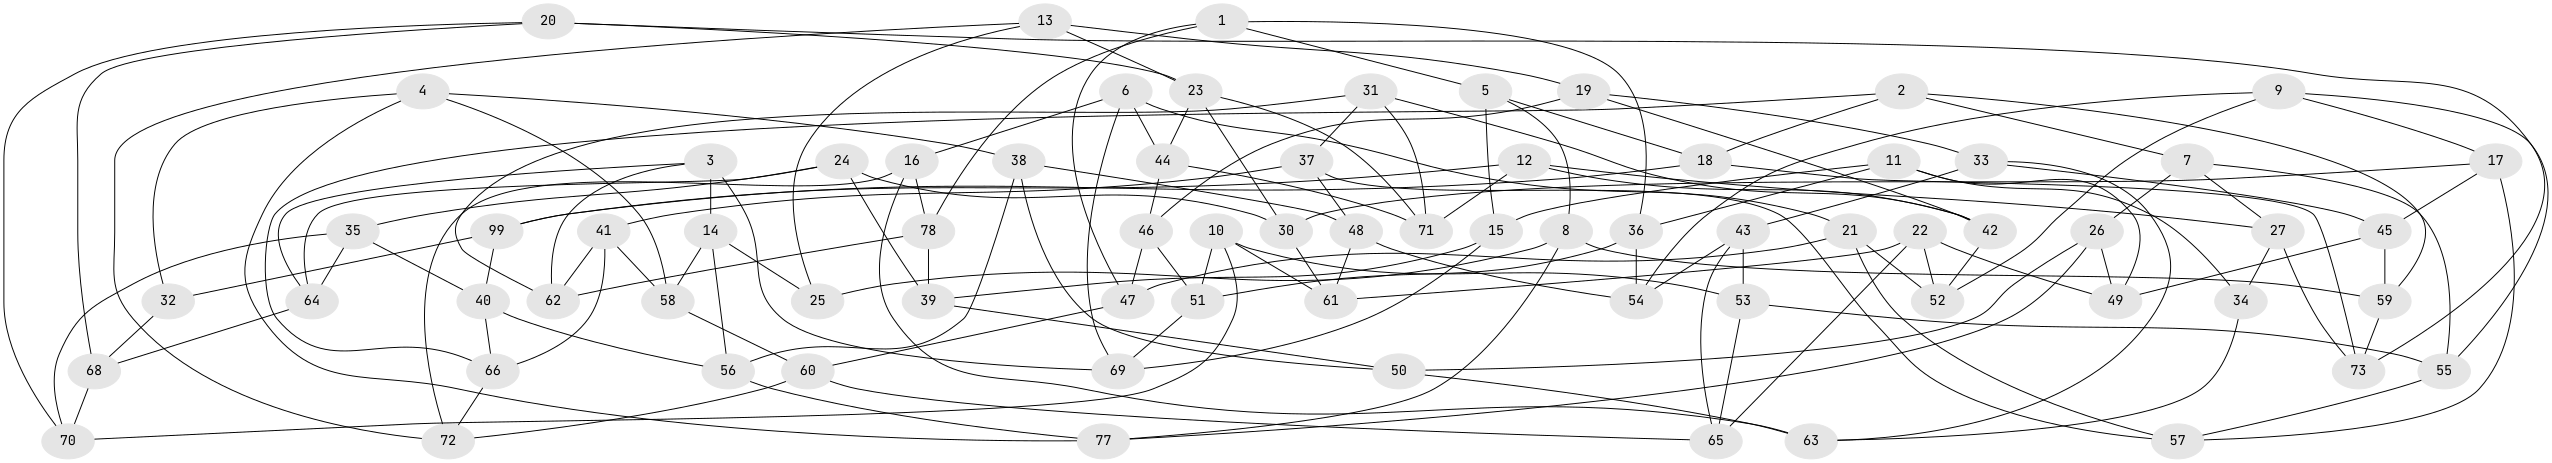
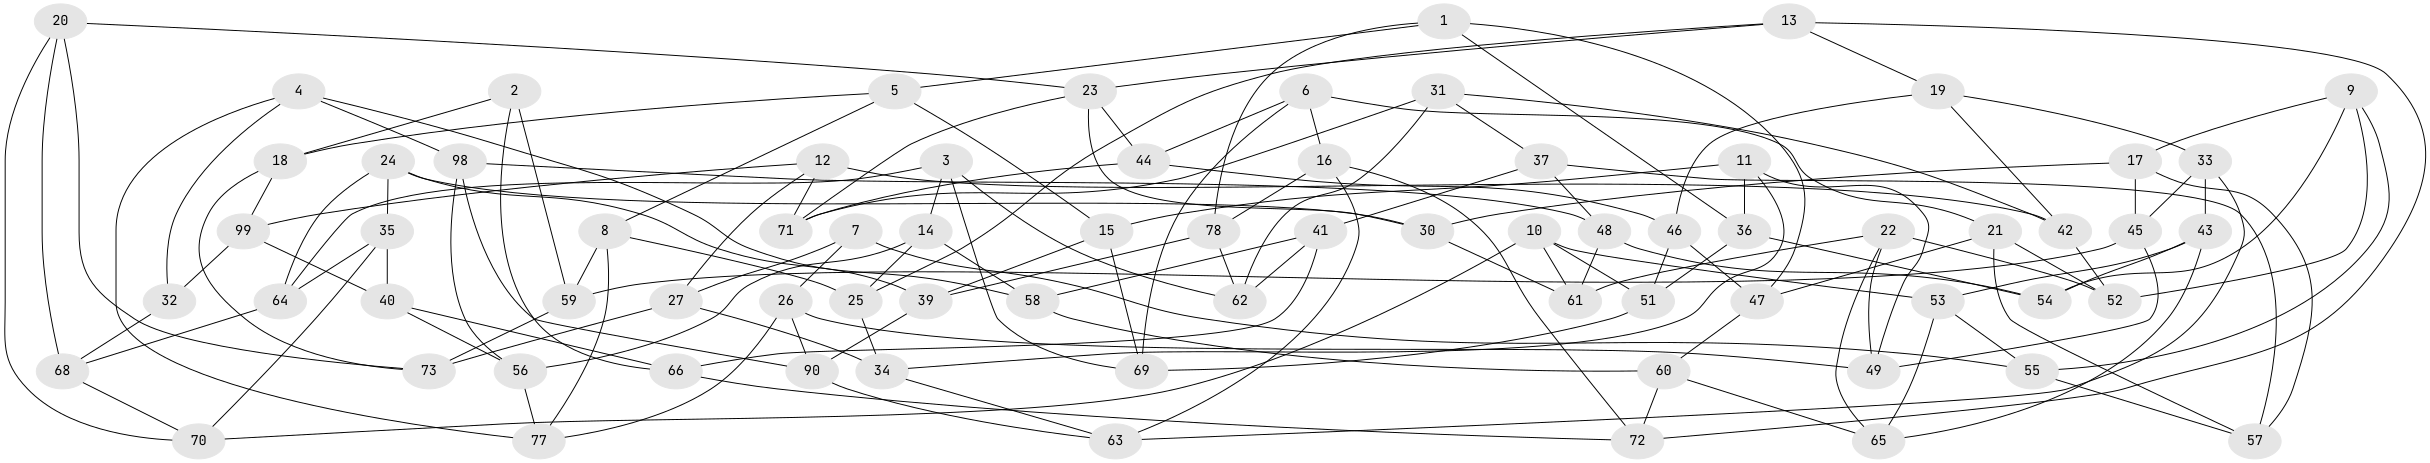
edge "2" -- "7": removed
node "38": label "38" -> "98"
edge "25" -- "34": added
node "50": label "50" -> "90"
